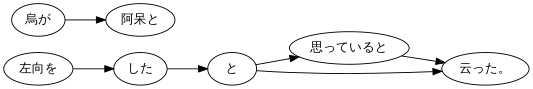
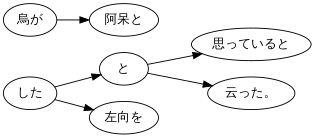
edge "思っていると" -> "云った。": removed
edge "左向を" -> "した": reversed
